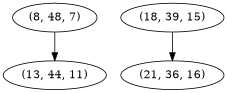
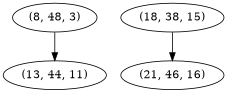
node "(8, 48, 7)": label "(8, 48, 7)" -> "(8, 48, 3)"
node "(18, 39, 15)": label "(18, 39, 15)" -> "(18, 38, 15)"
node "(21, 36, 16)": label "(21, 36, 16)" -> "(21, 46, 16)"
